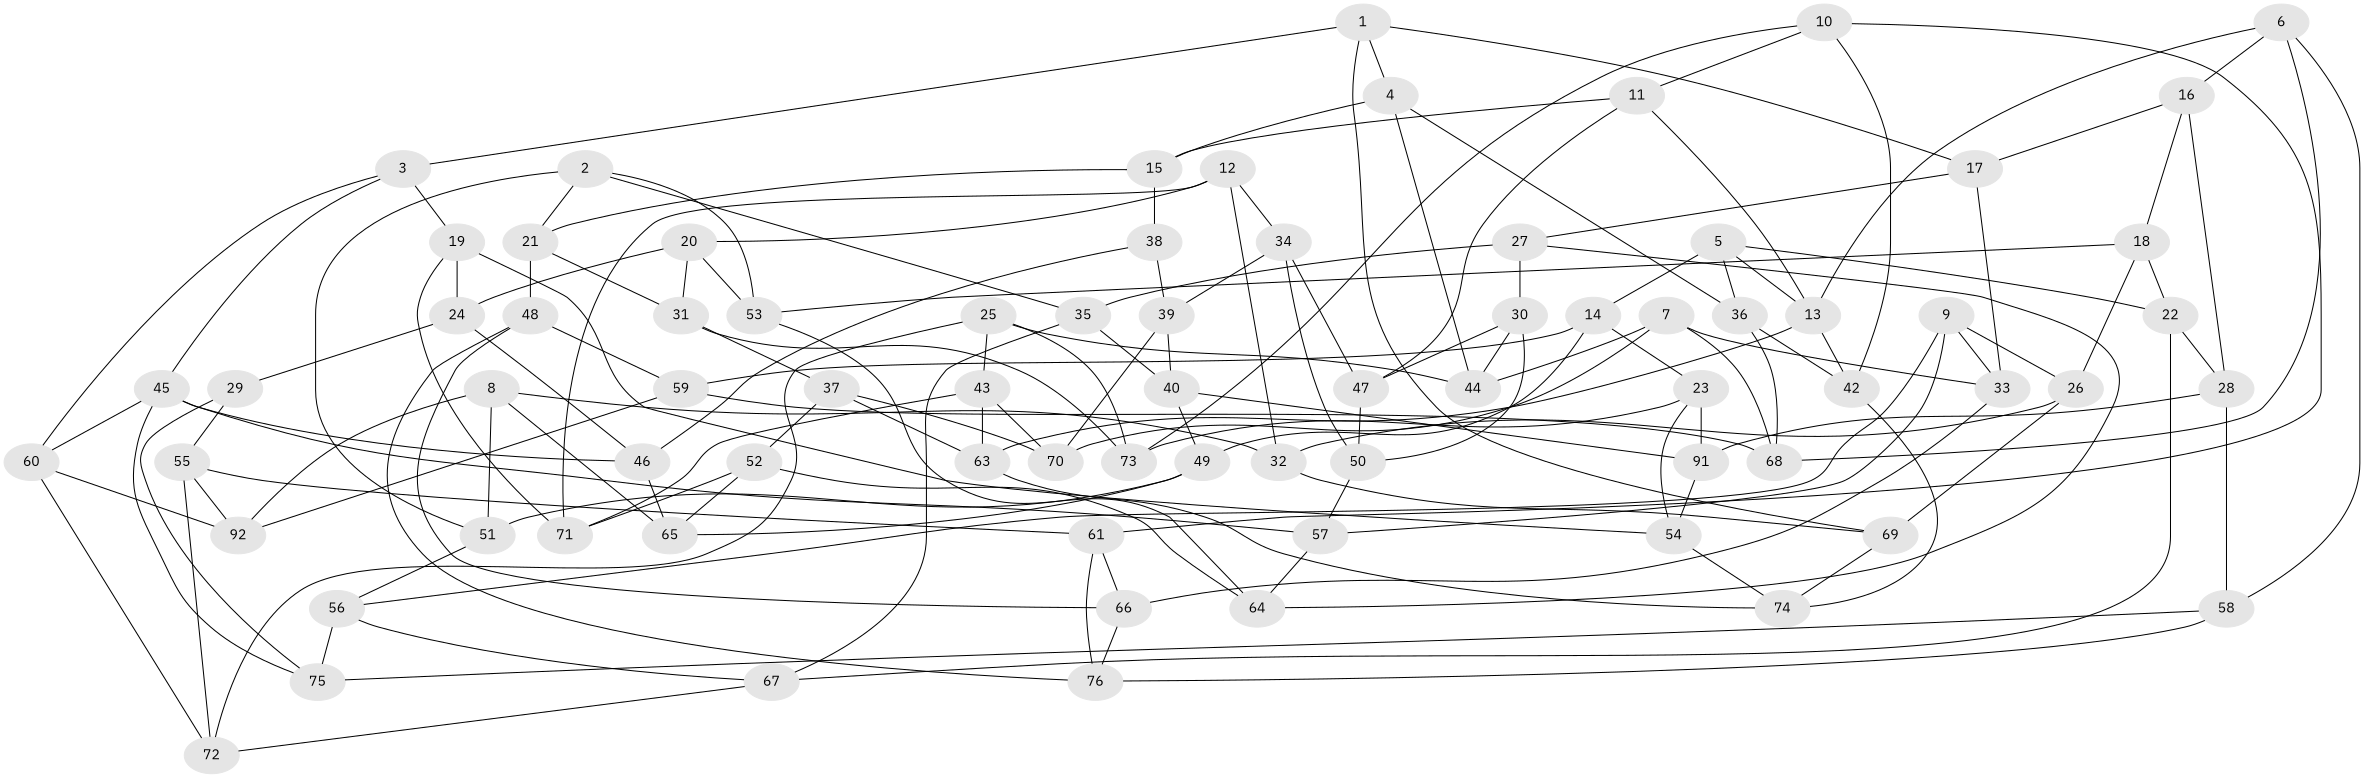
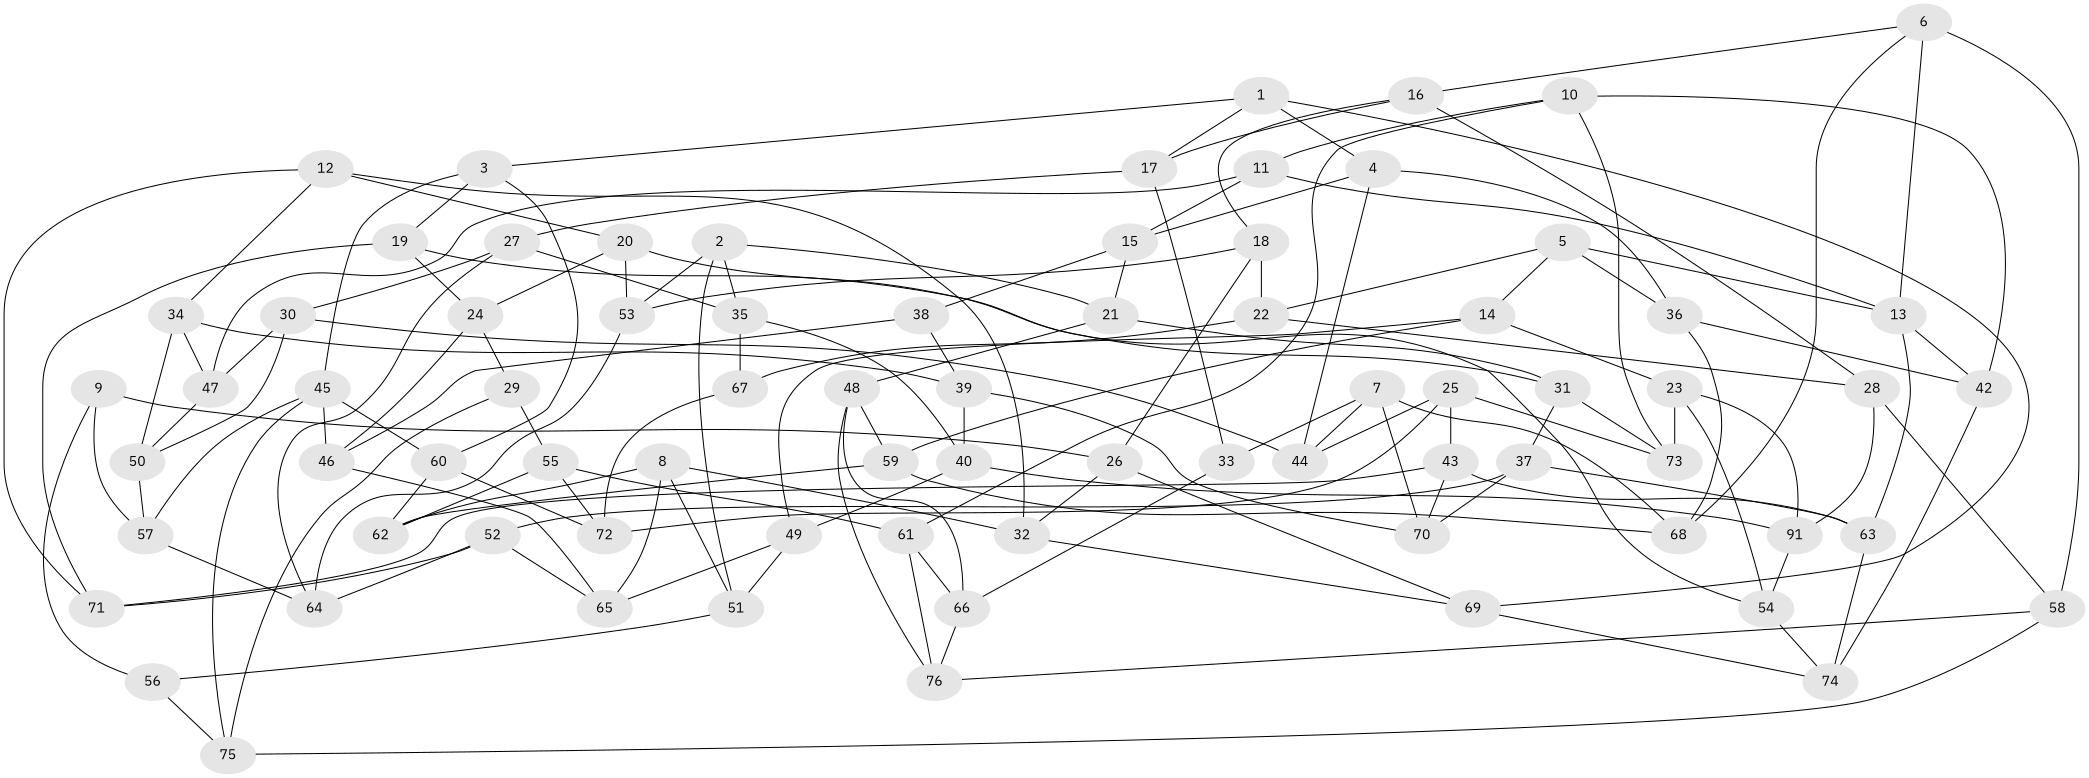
edge "9" -- "33": removed
node "92": label "92" -> "62"
edge "56" -- "67": removed
